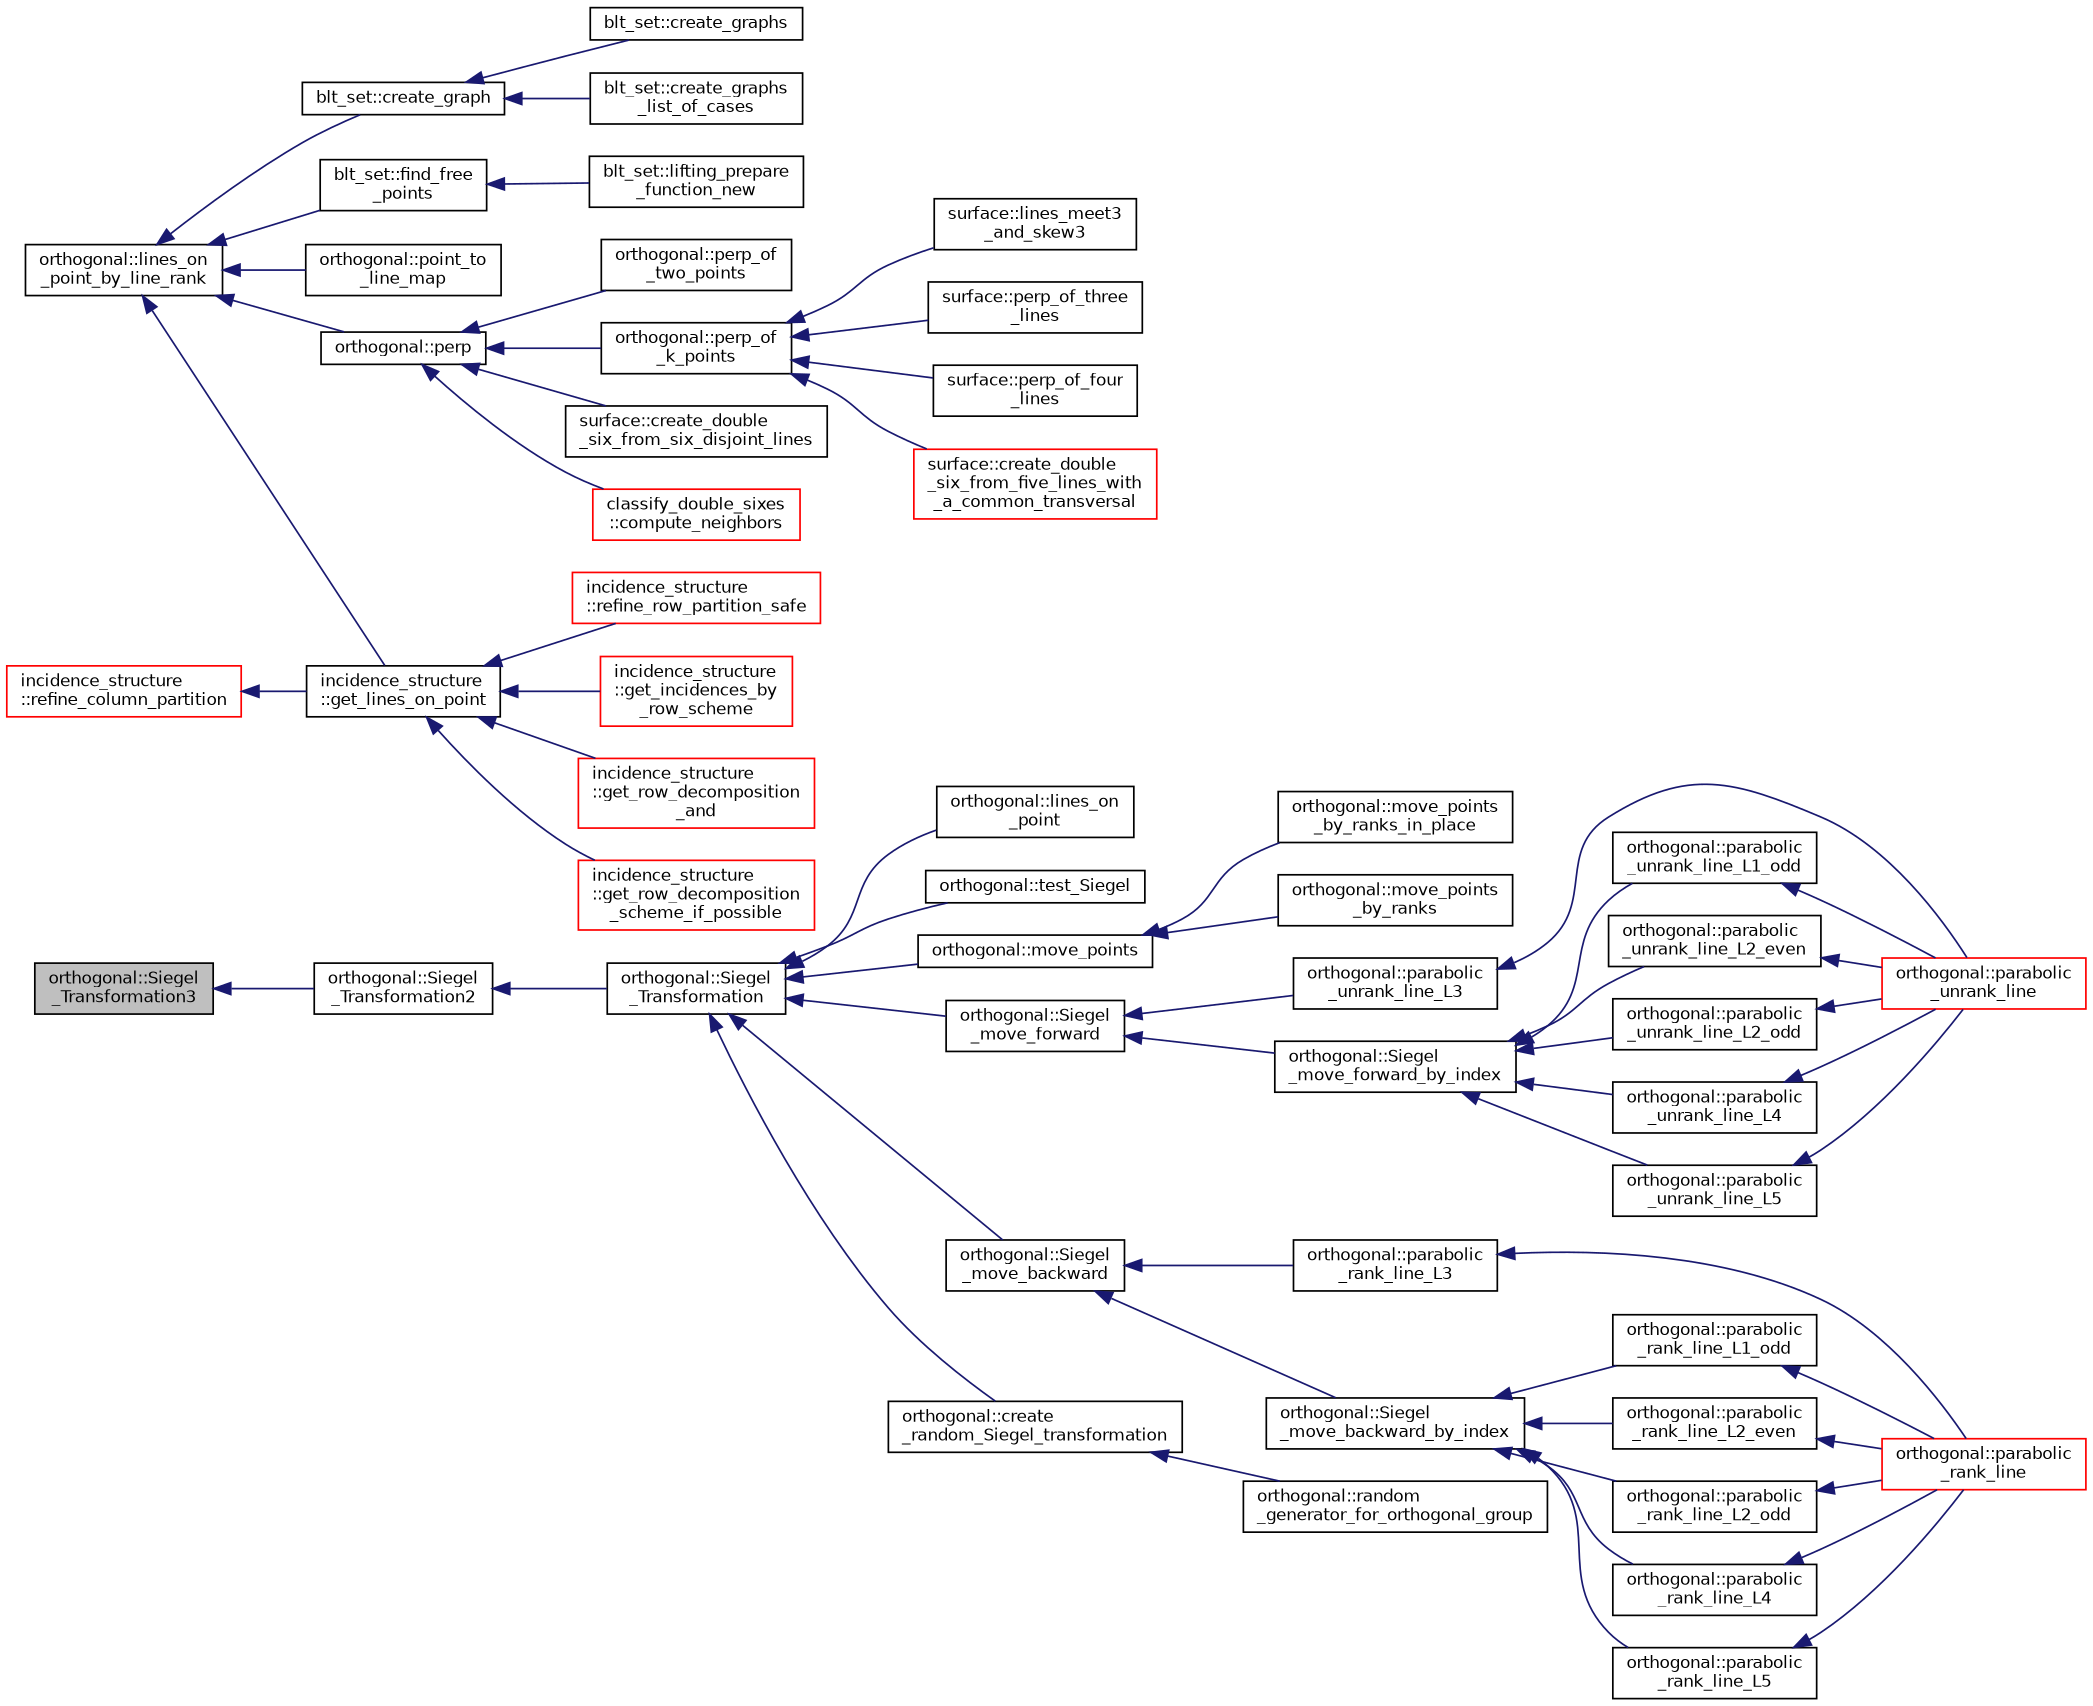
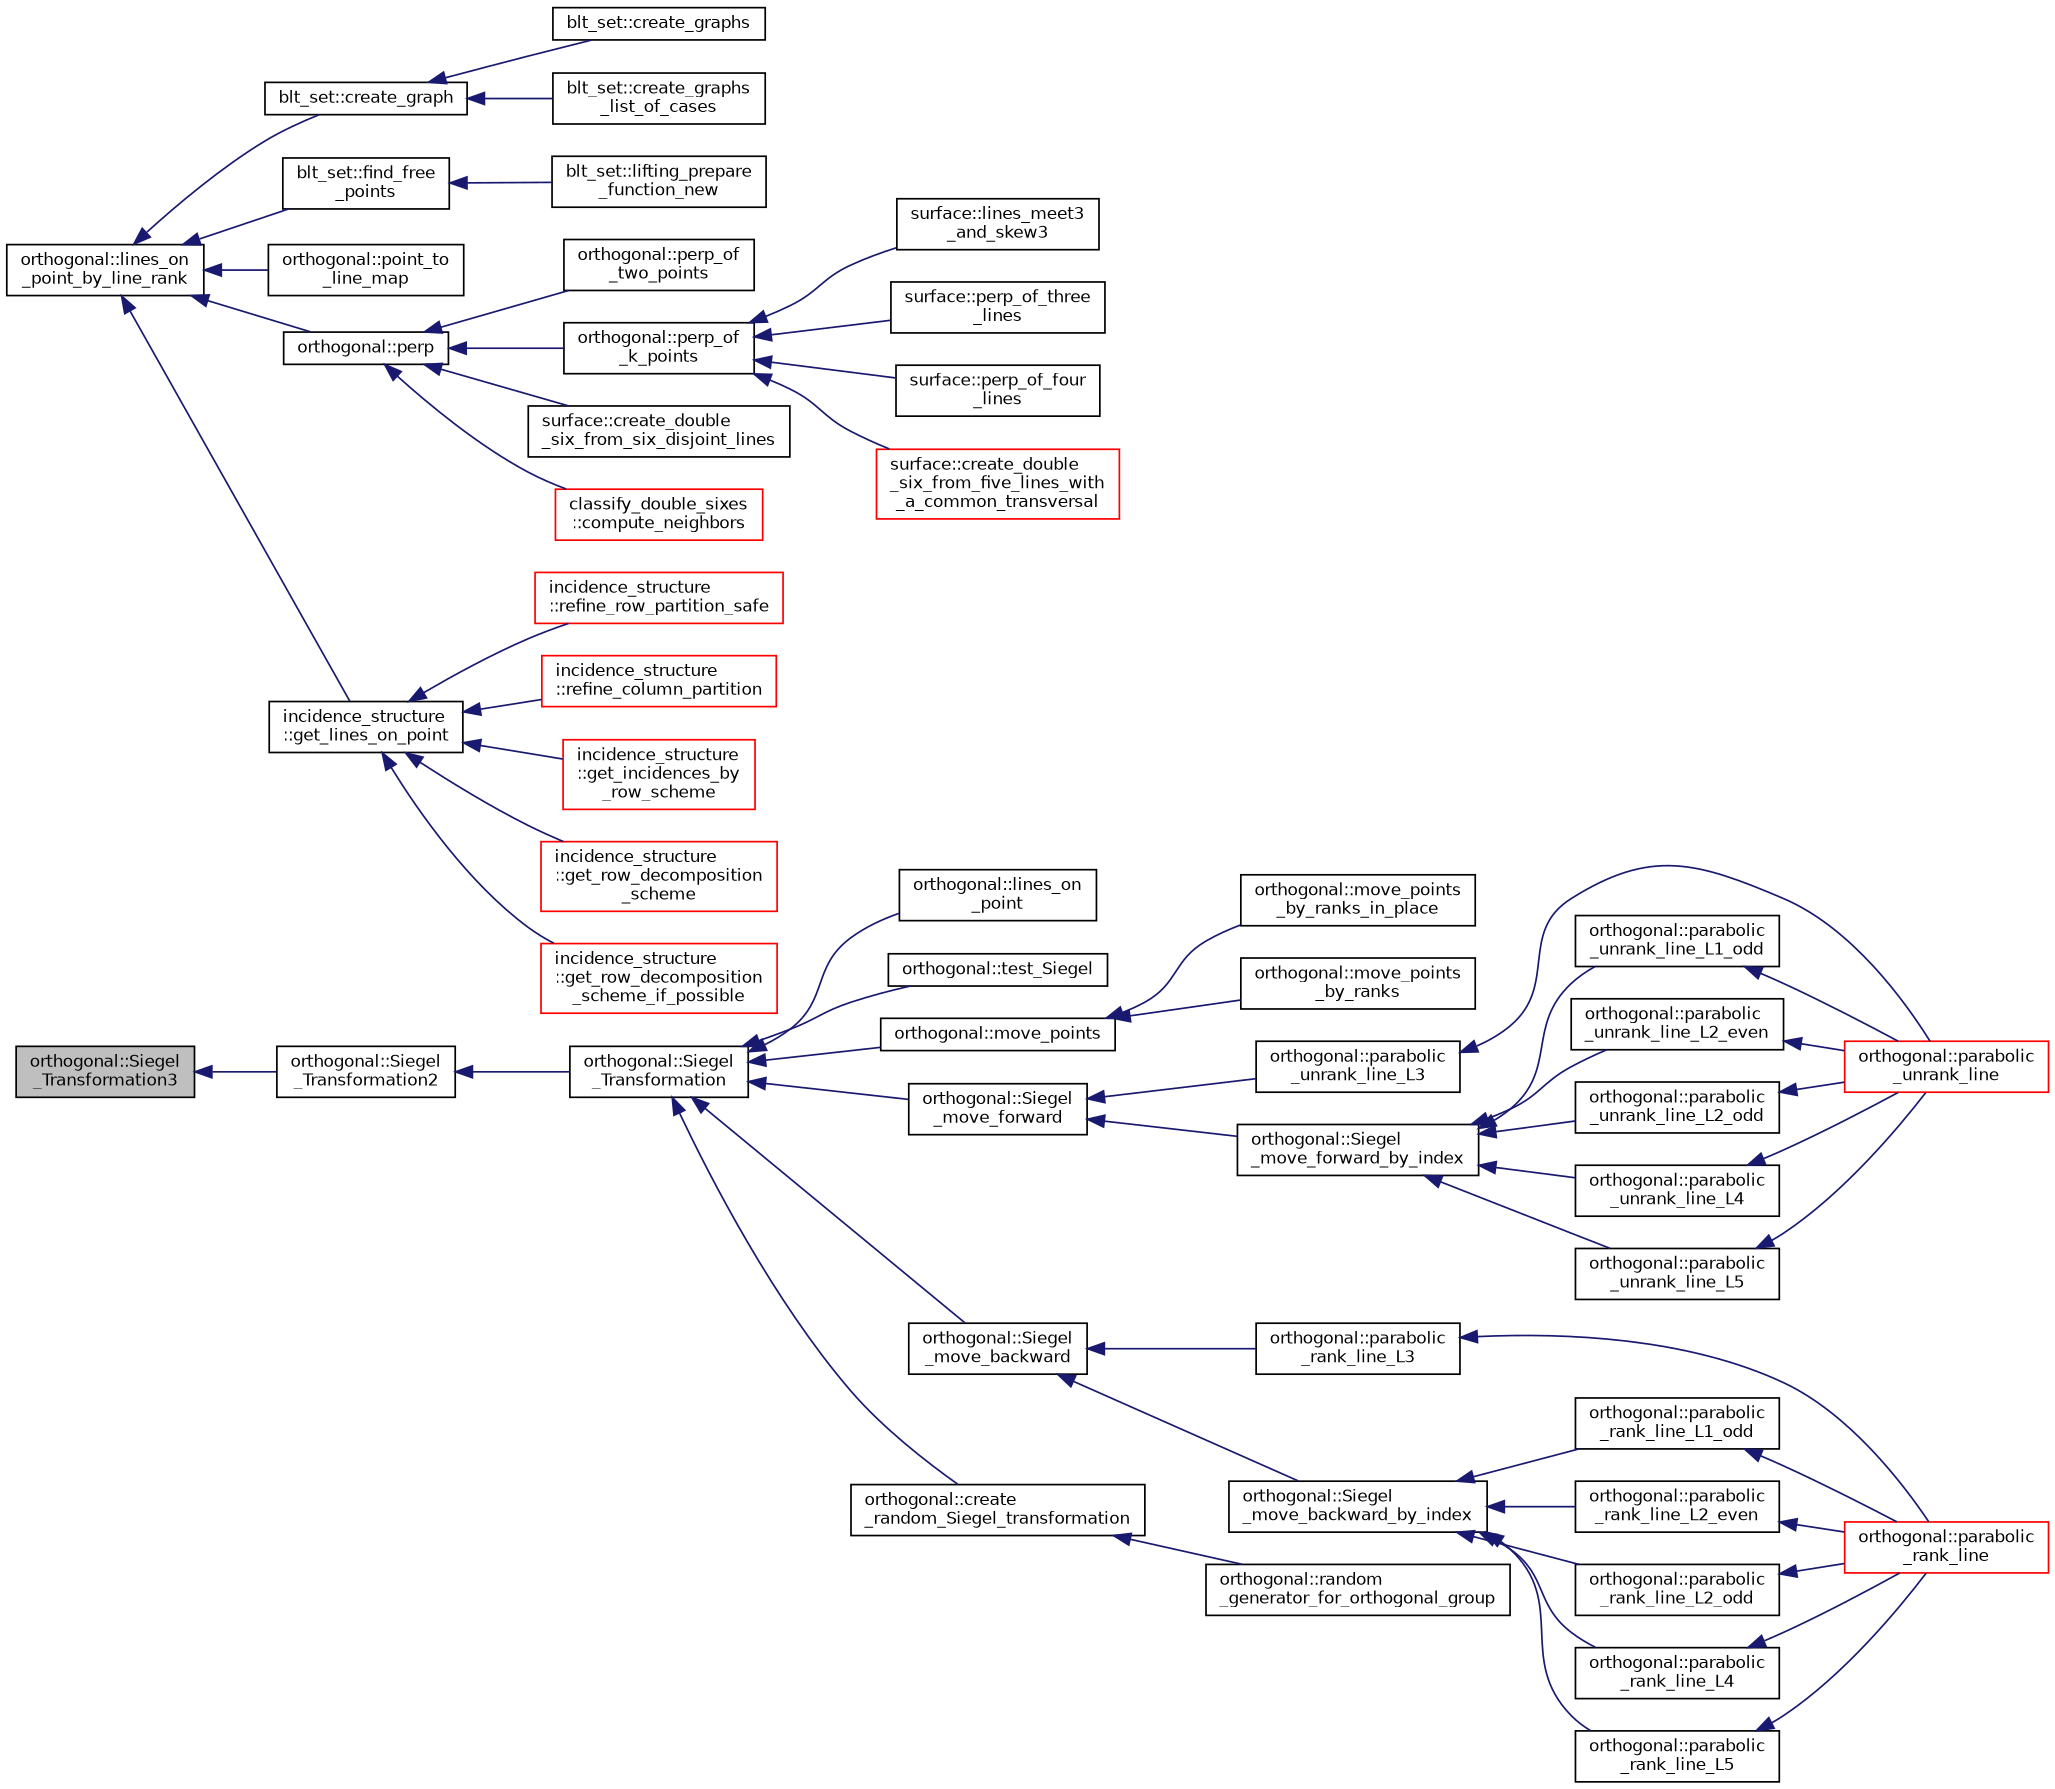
edge "incidence_structure ::get_lines_on_point" -> "incidence_structure ::refine_column_partition": reversed
node "incidence_structure ::get_row_decomposition _and": label "incidence_structure ::get_row_decomposition _and" -> "incidence_structure ::get_row_decomposition _scheme"
